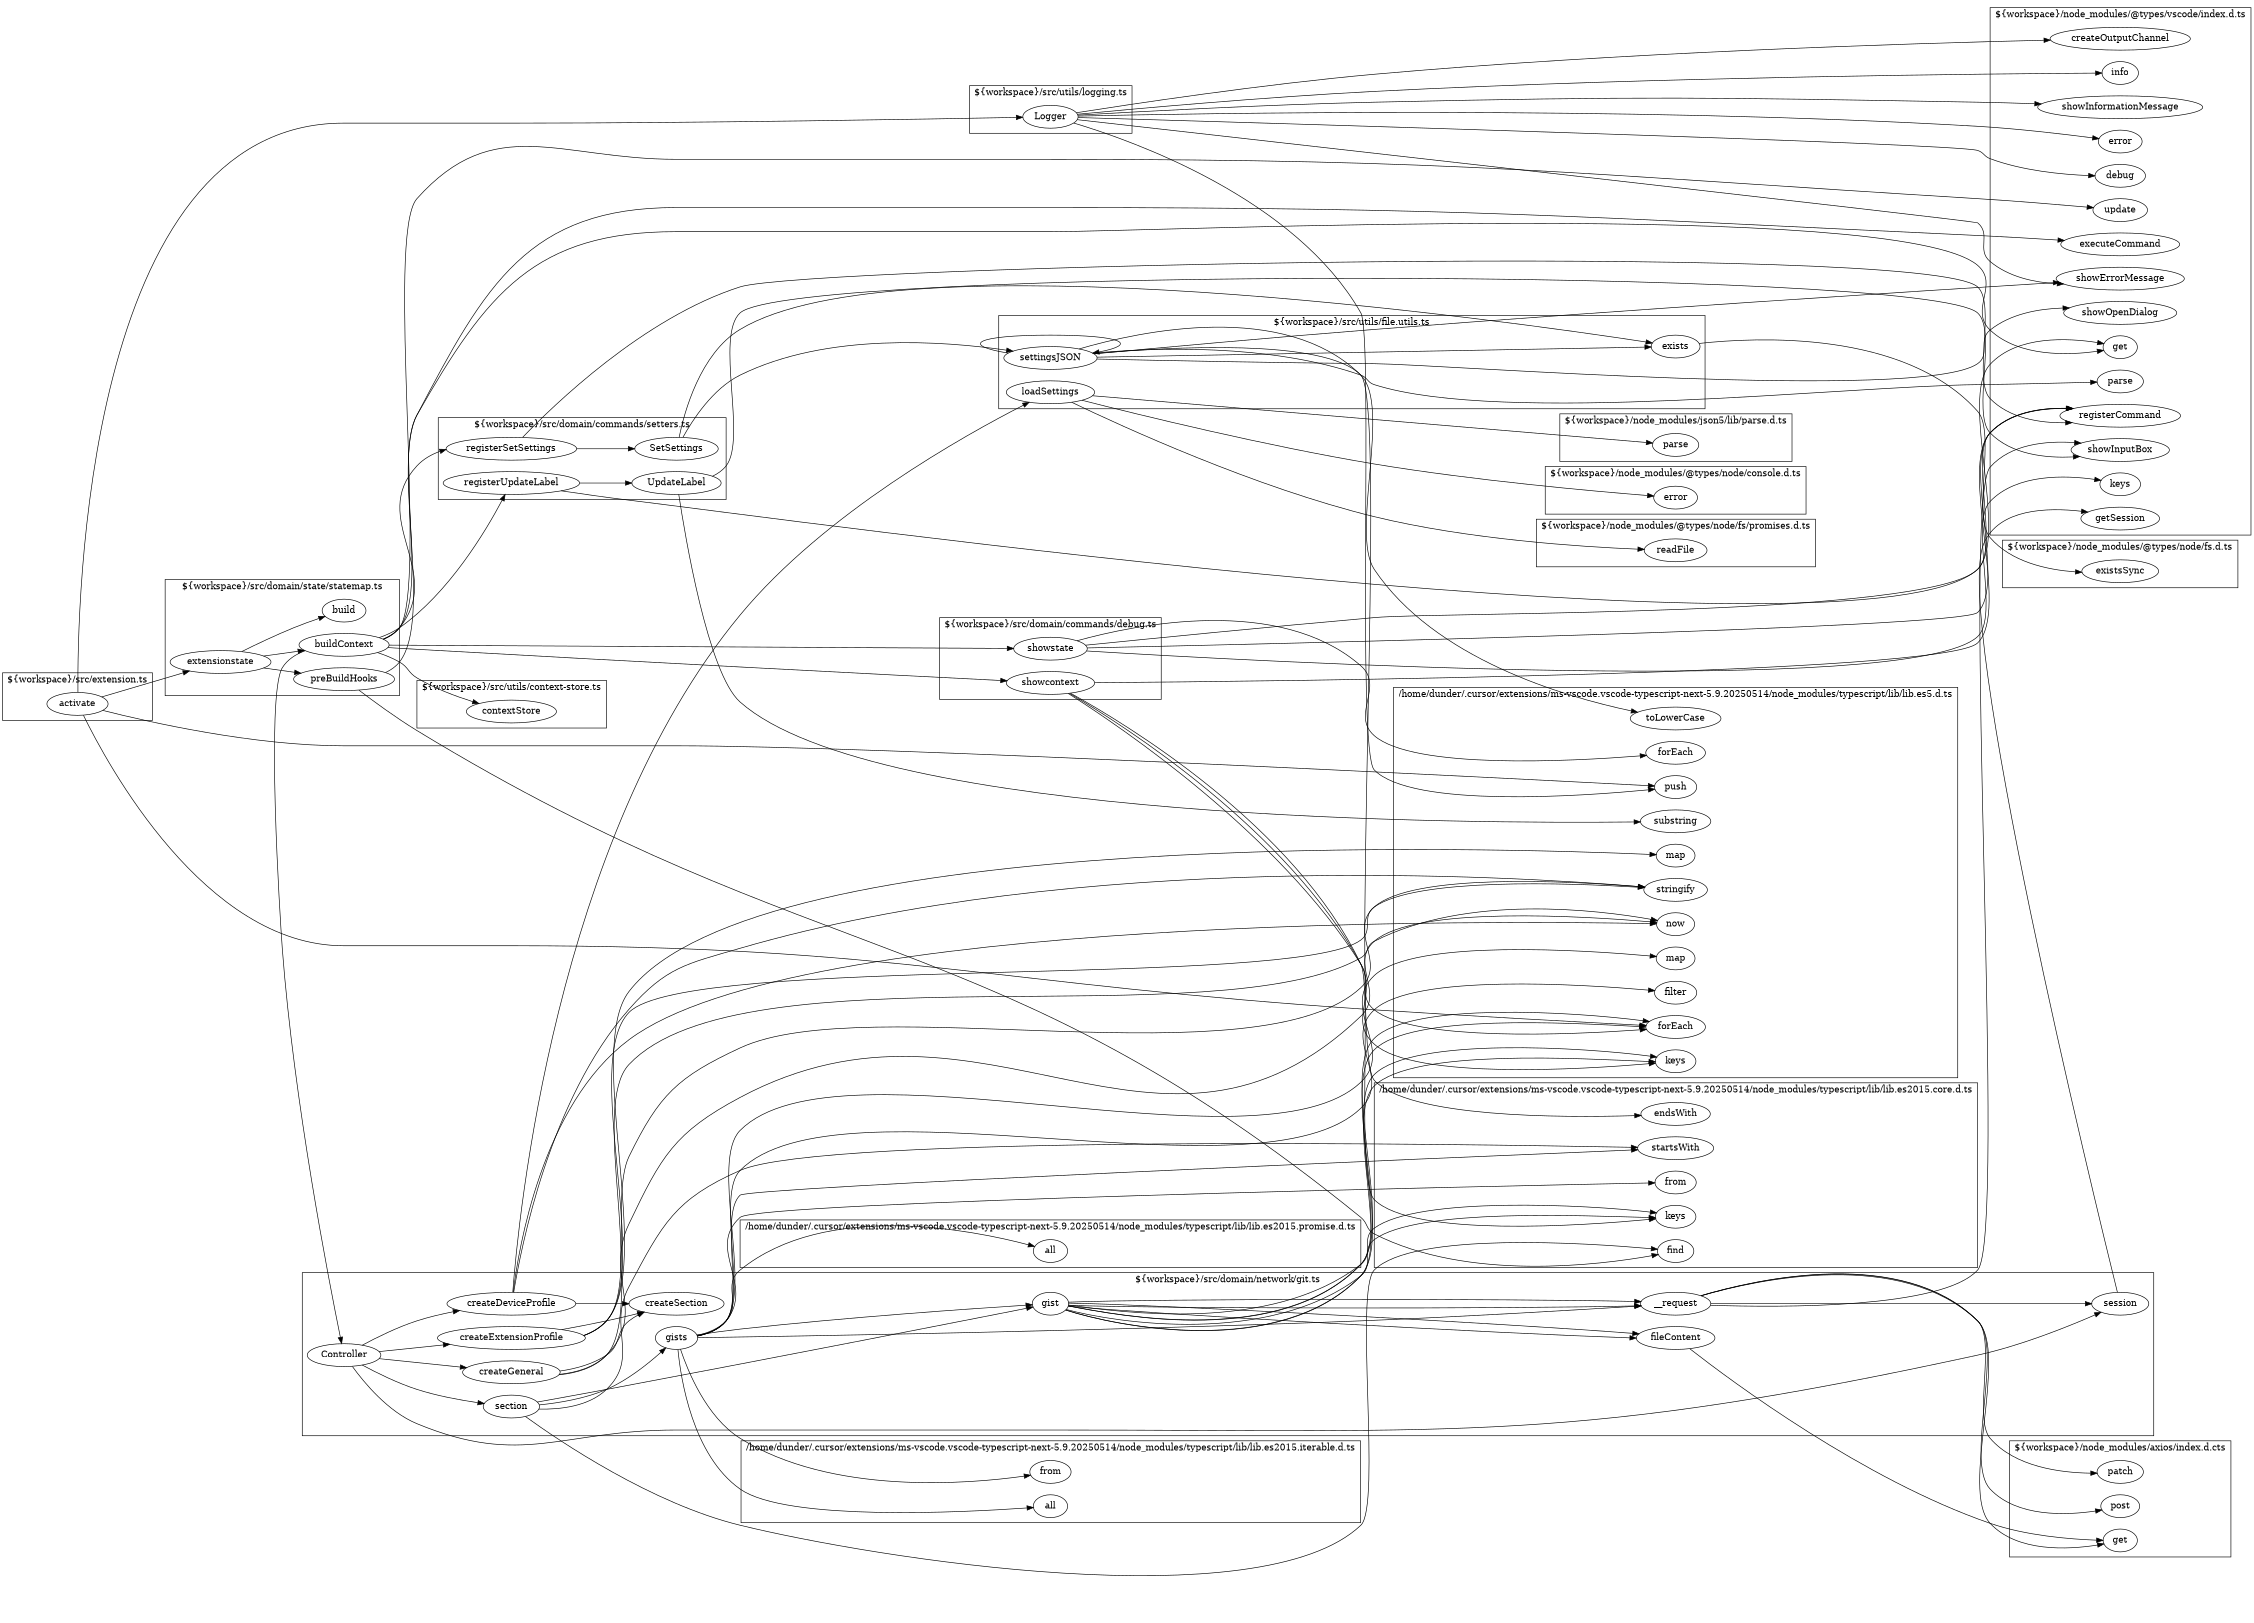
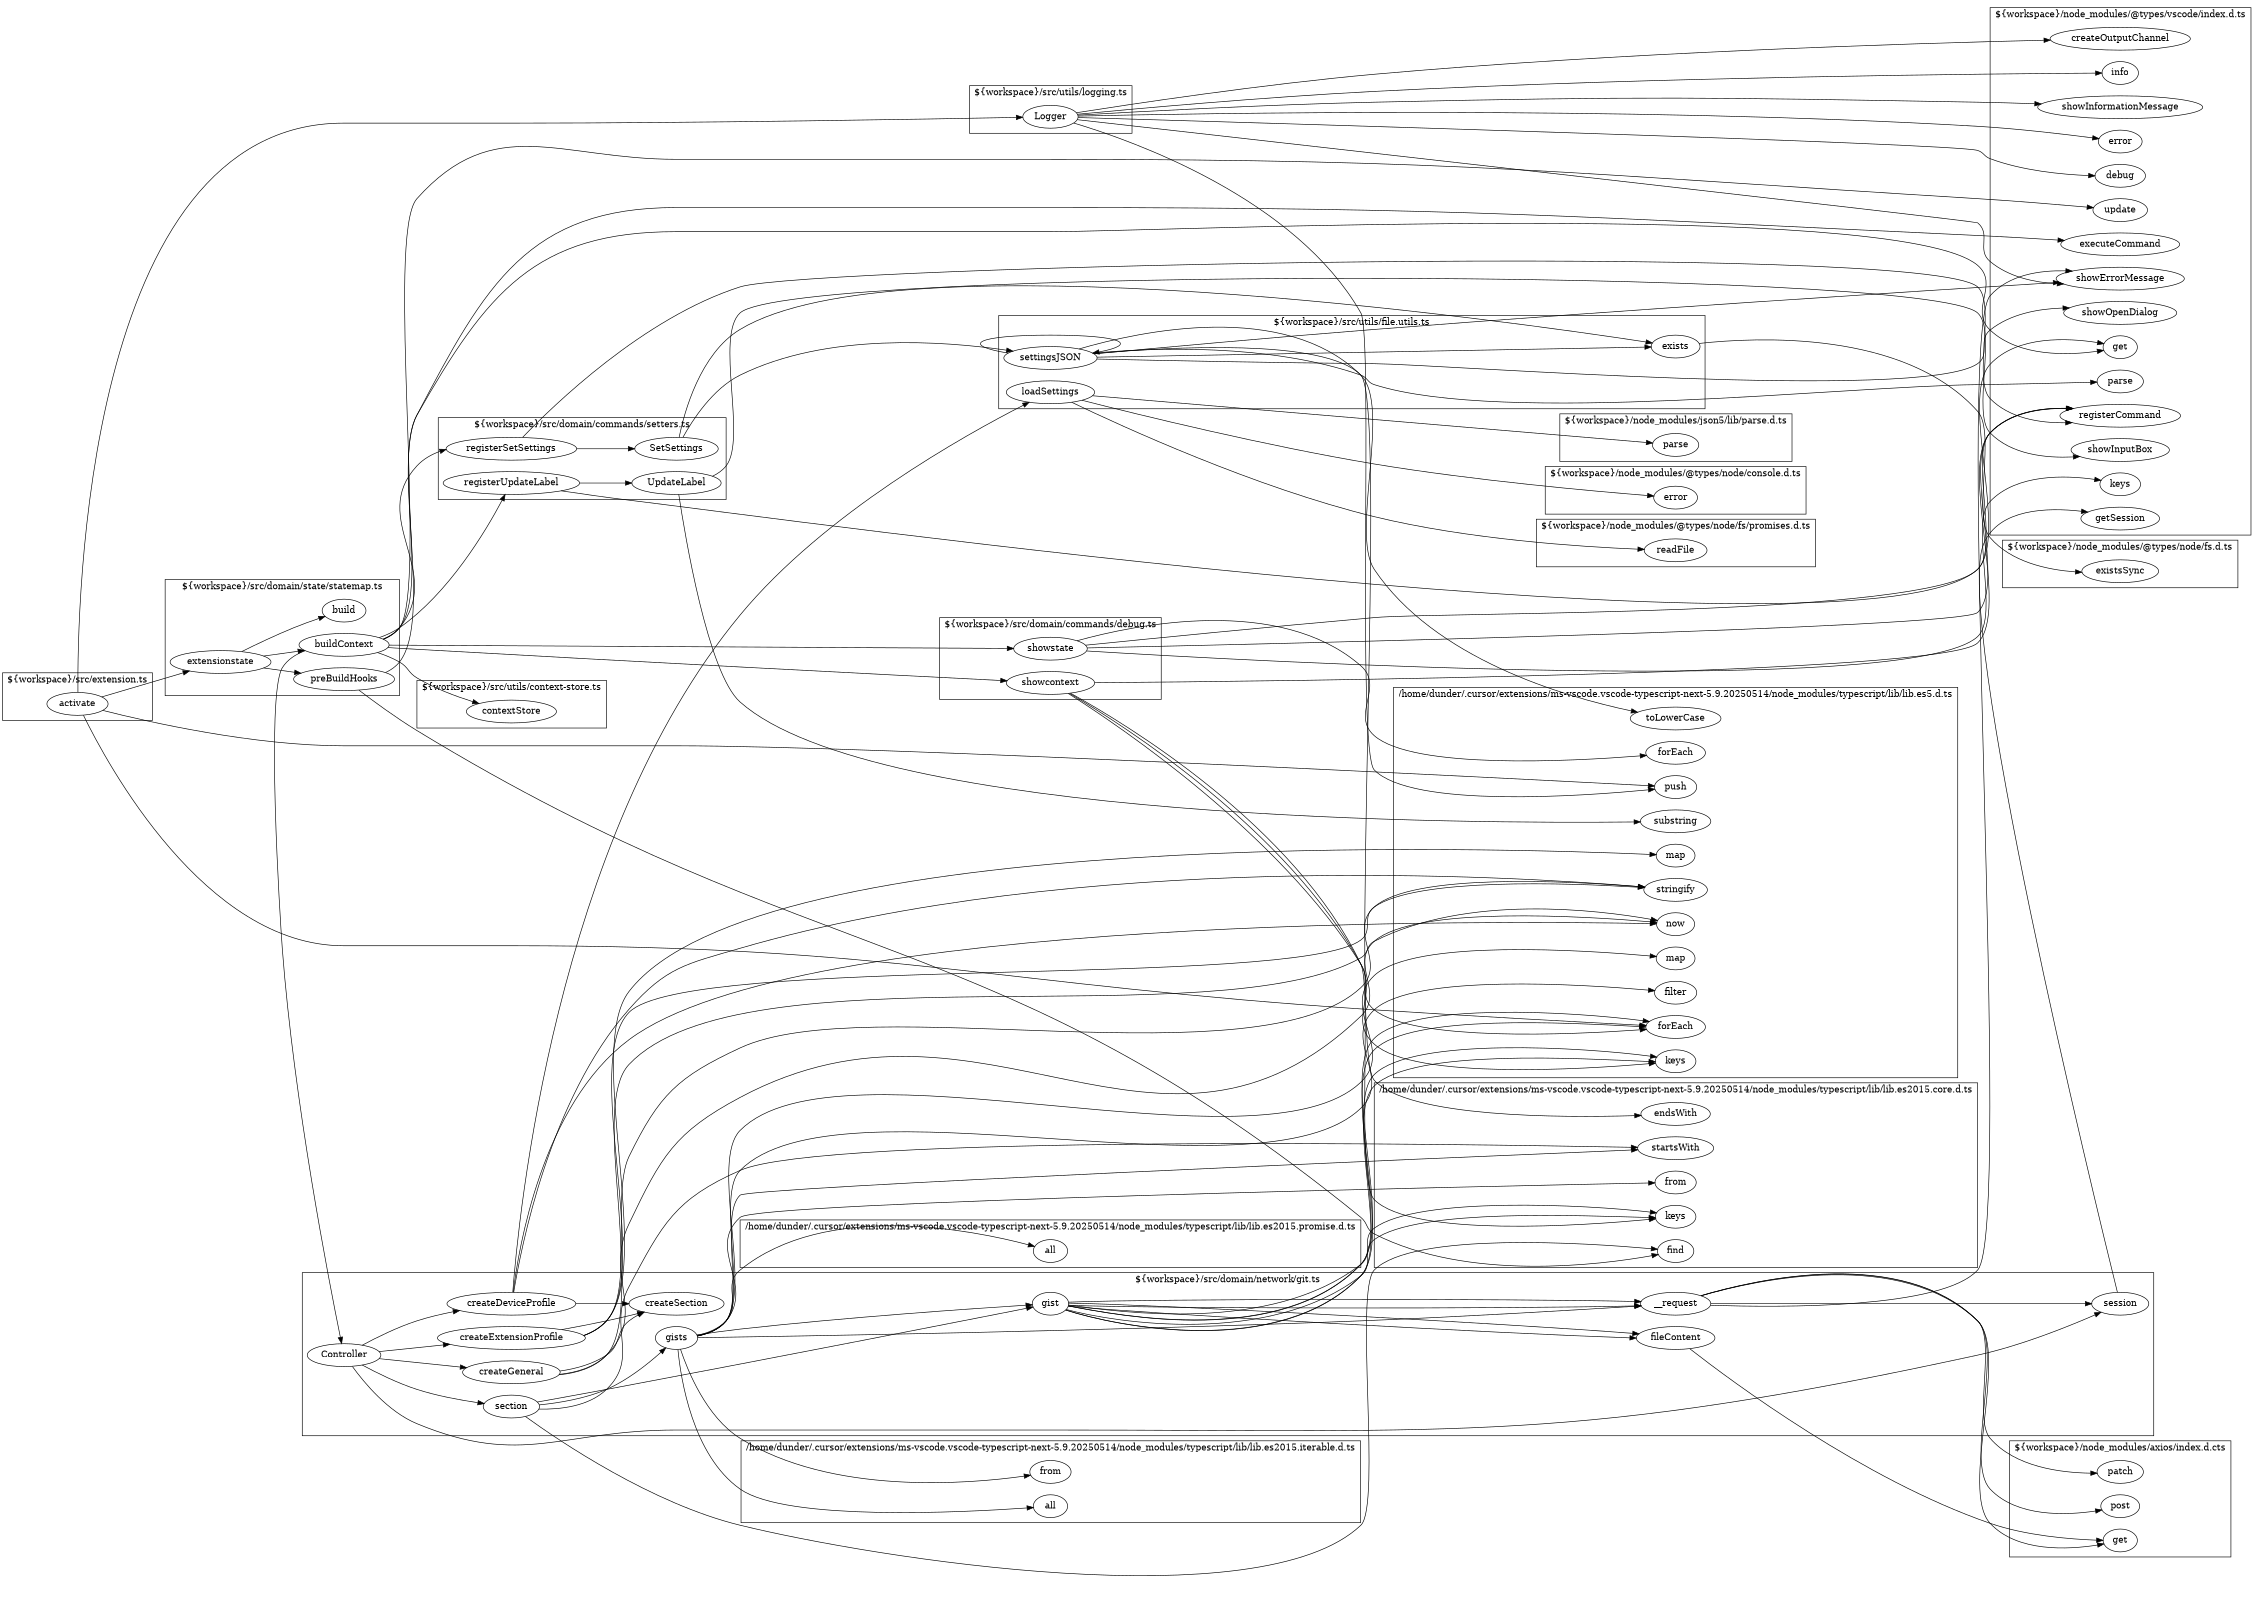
edge "__request" -> "showInputBox": now "__request" -> "showErrorMessage"
